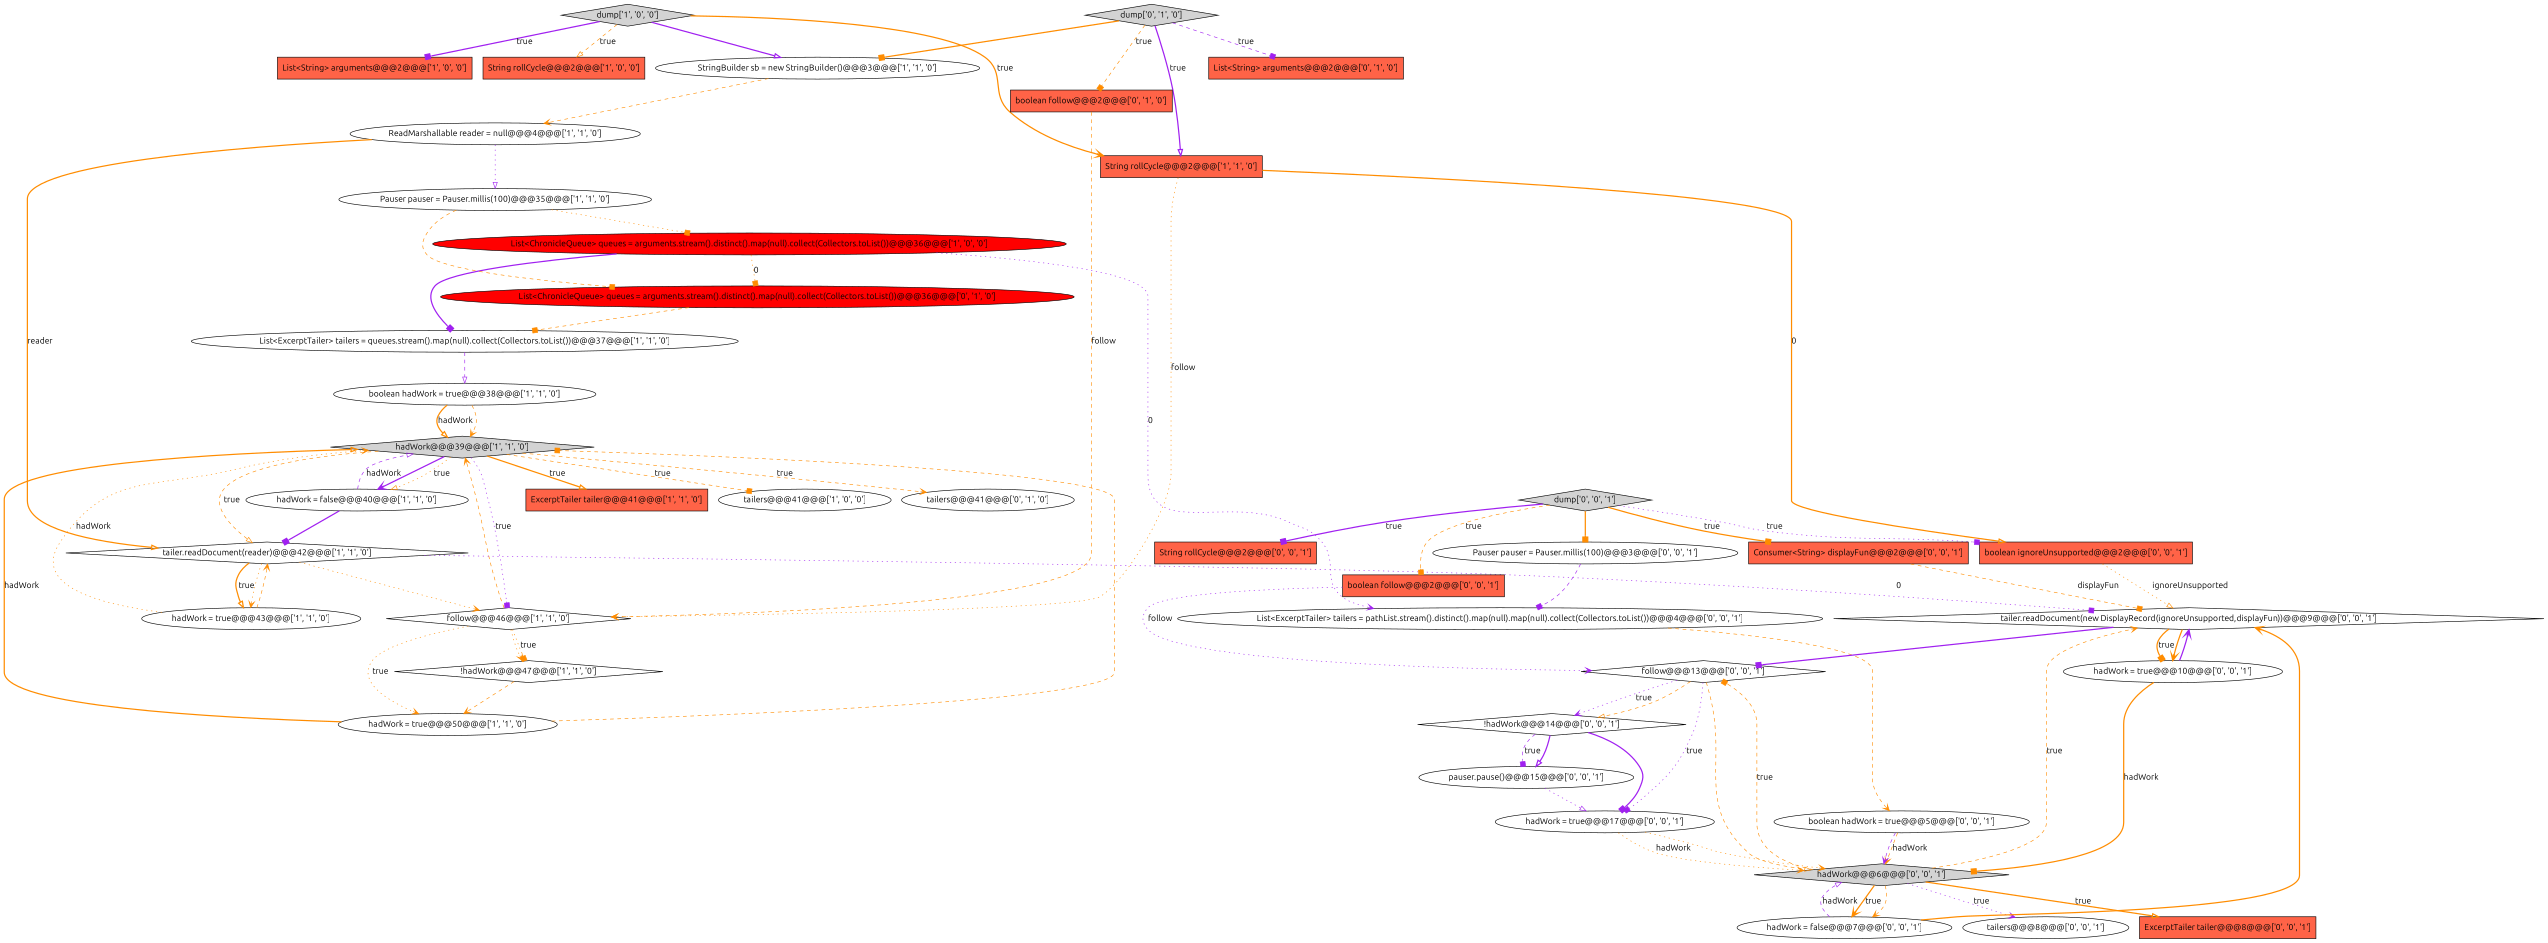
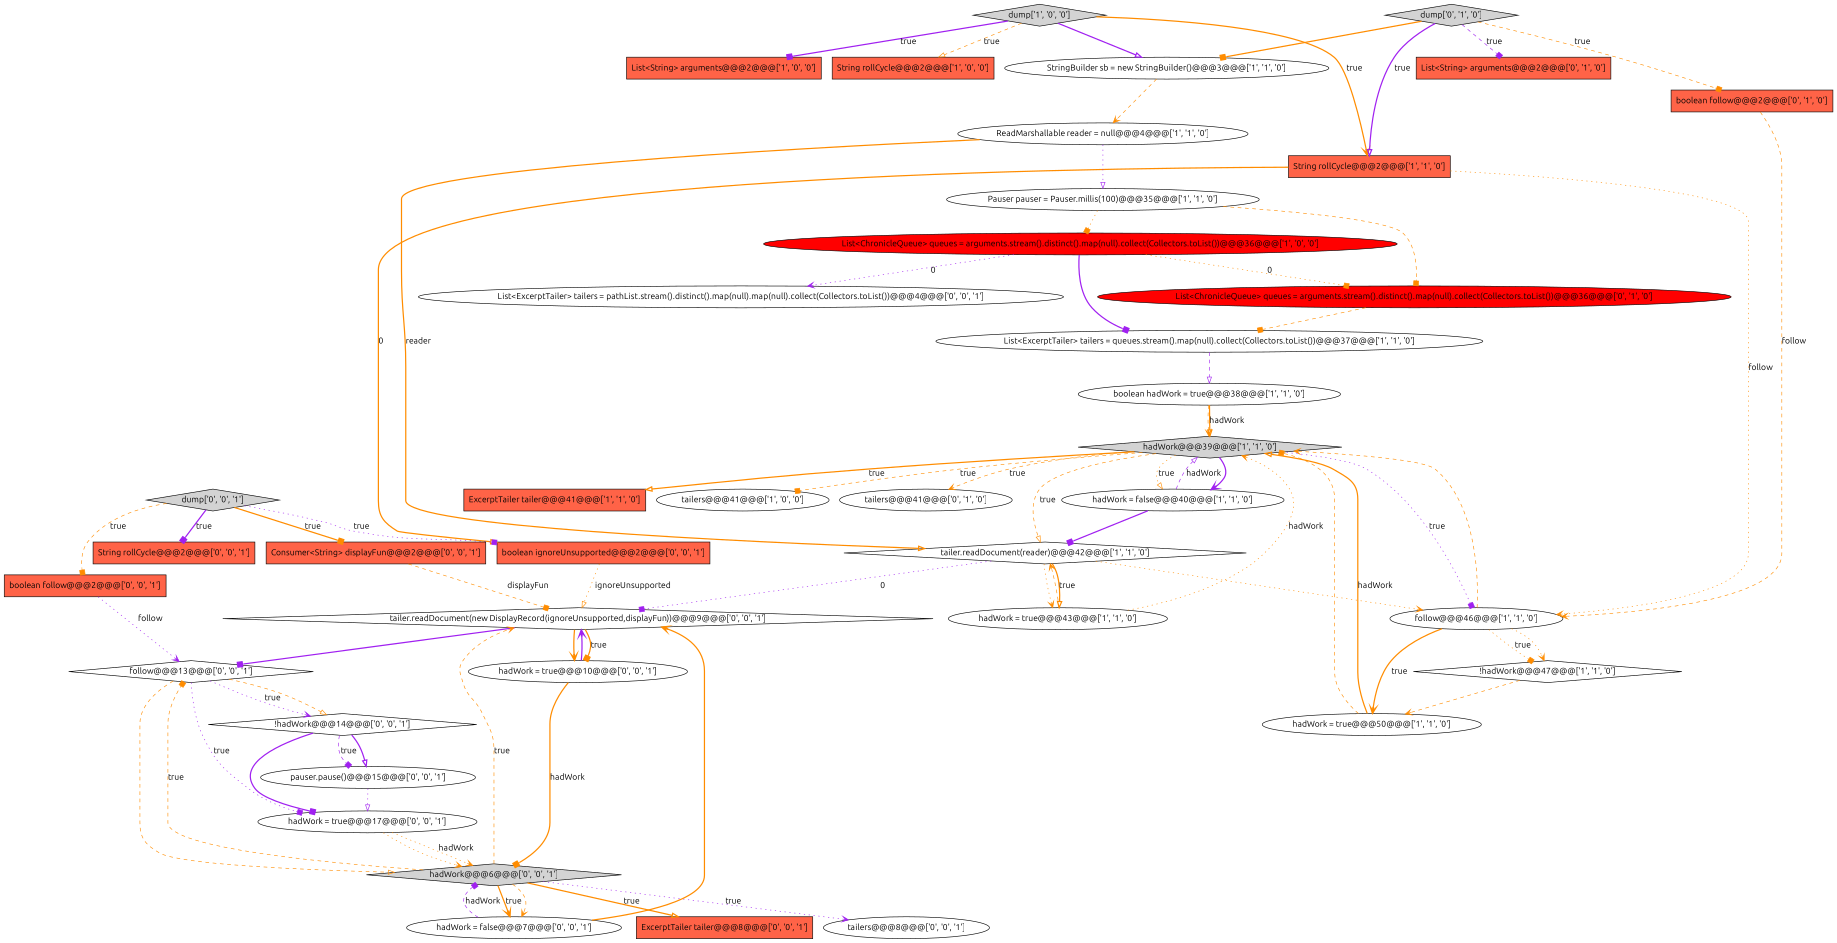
node "Pauser pauser = Pauser.millis(100)@@@3@@@['0', '0', '1']": removed
node "follow@@@46@@@['1', '1', '0']": shape diamond -> ellipse
edge "follow@@@46@@@['1', '1', '0']" -> "hadWork = true@@@50@@@['1', '1', '0']": style dotted -> bold
node "boolean hadWork = true@@@5@@@['0', '0', '1']": removed
edge "hadWork = false@@@7@@@['0', '0', '1']" -> "hadWork@@@6@@@['0', '0', '1']": arrowhead onormal -> box
